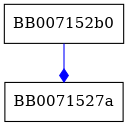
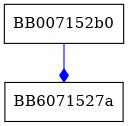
node "BB0071527a": label "BB0071527a" -> "BB6071527a"
